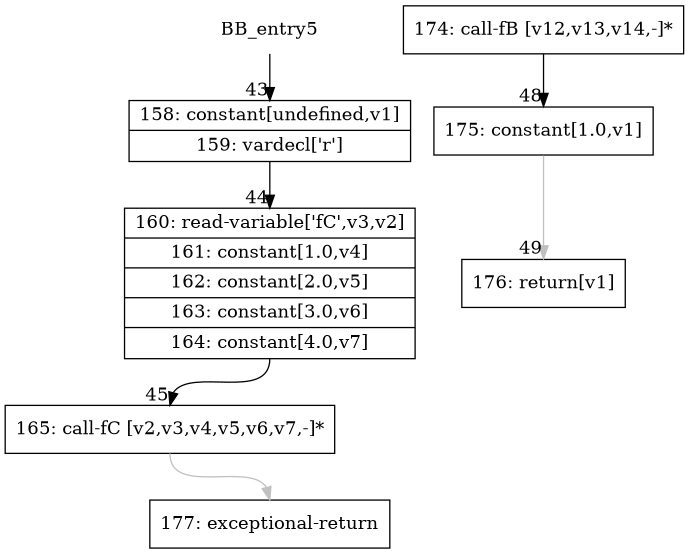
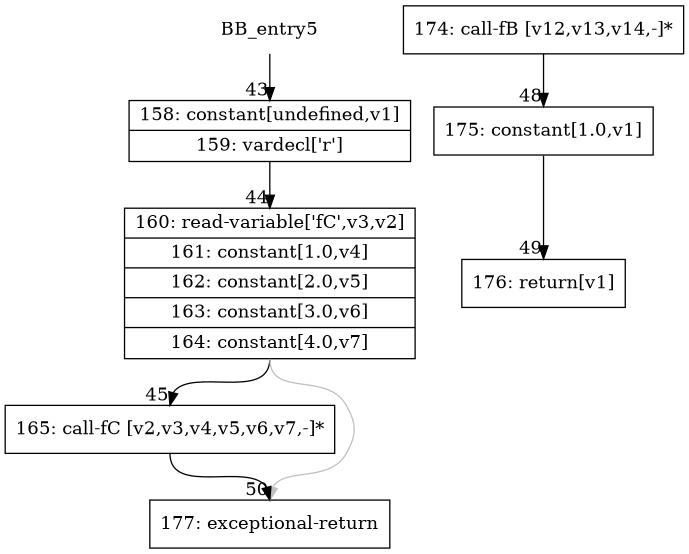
edge "175: constant[1.0,v1]" -> "176: return[v1]": color gray -> black
edge "160: read-variable['fC',v3,v2]" -> "177: exceptional-return": added
edge "165: call-fC [v2,v3,v4,v5,v6,v7,-]*" -> "177: exceptional-return": color gray -> black
